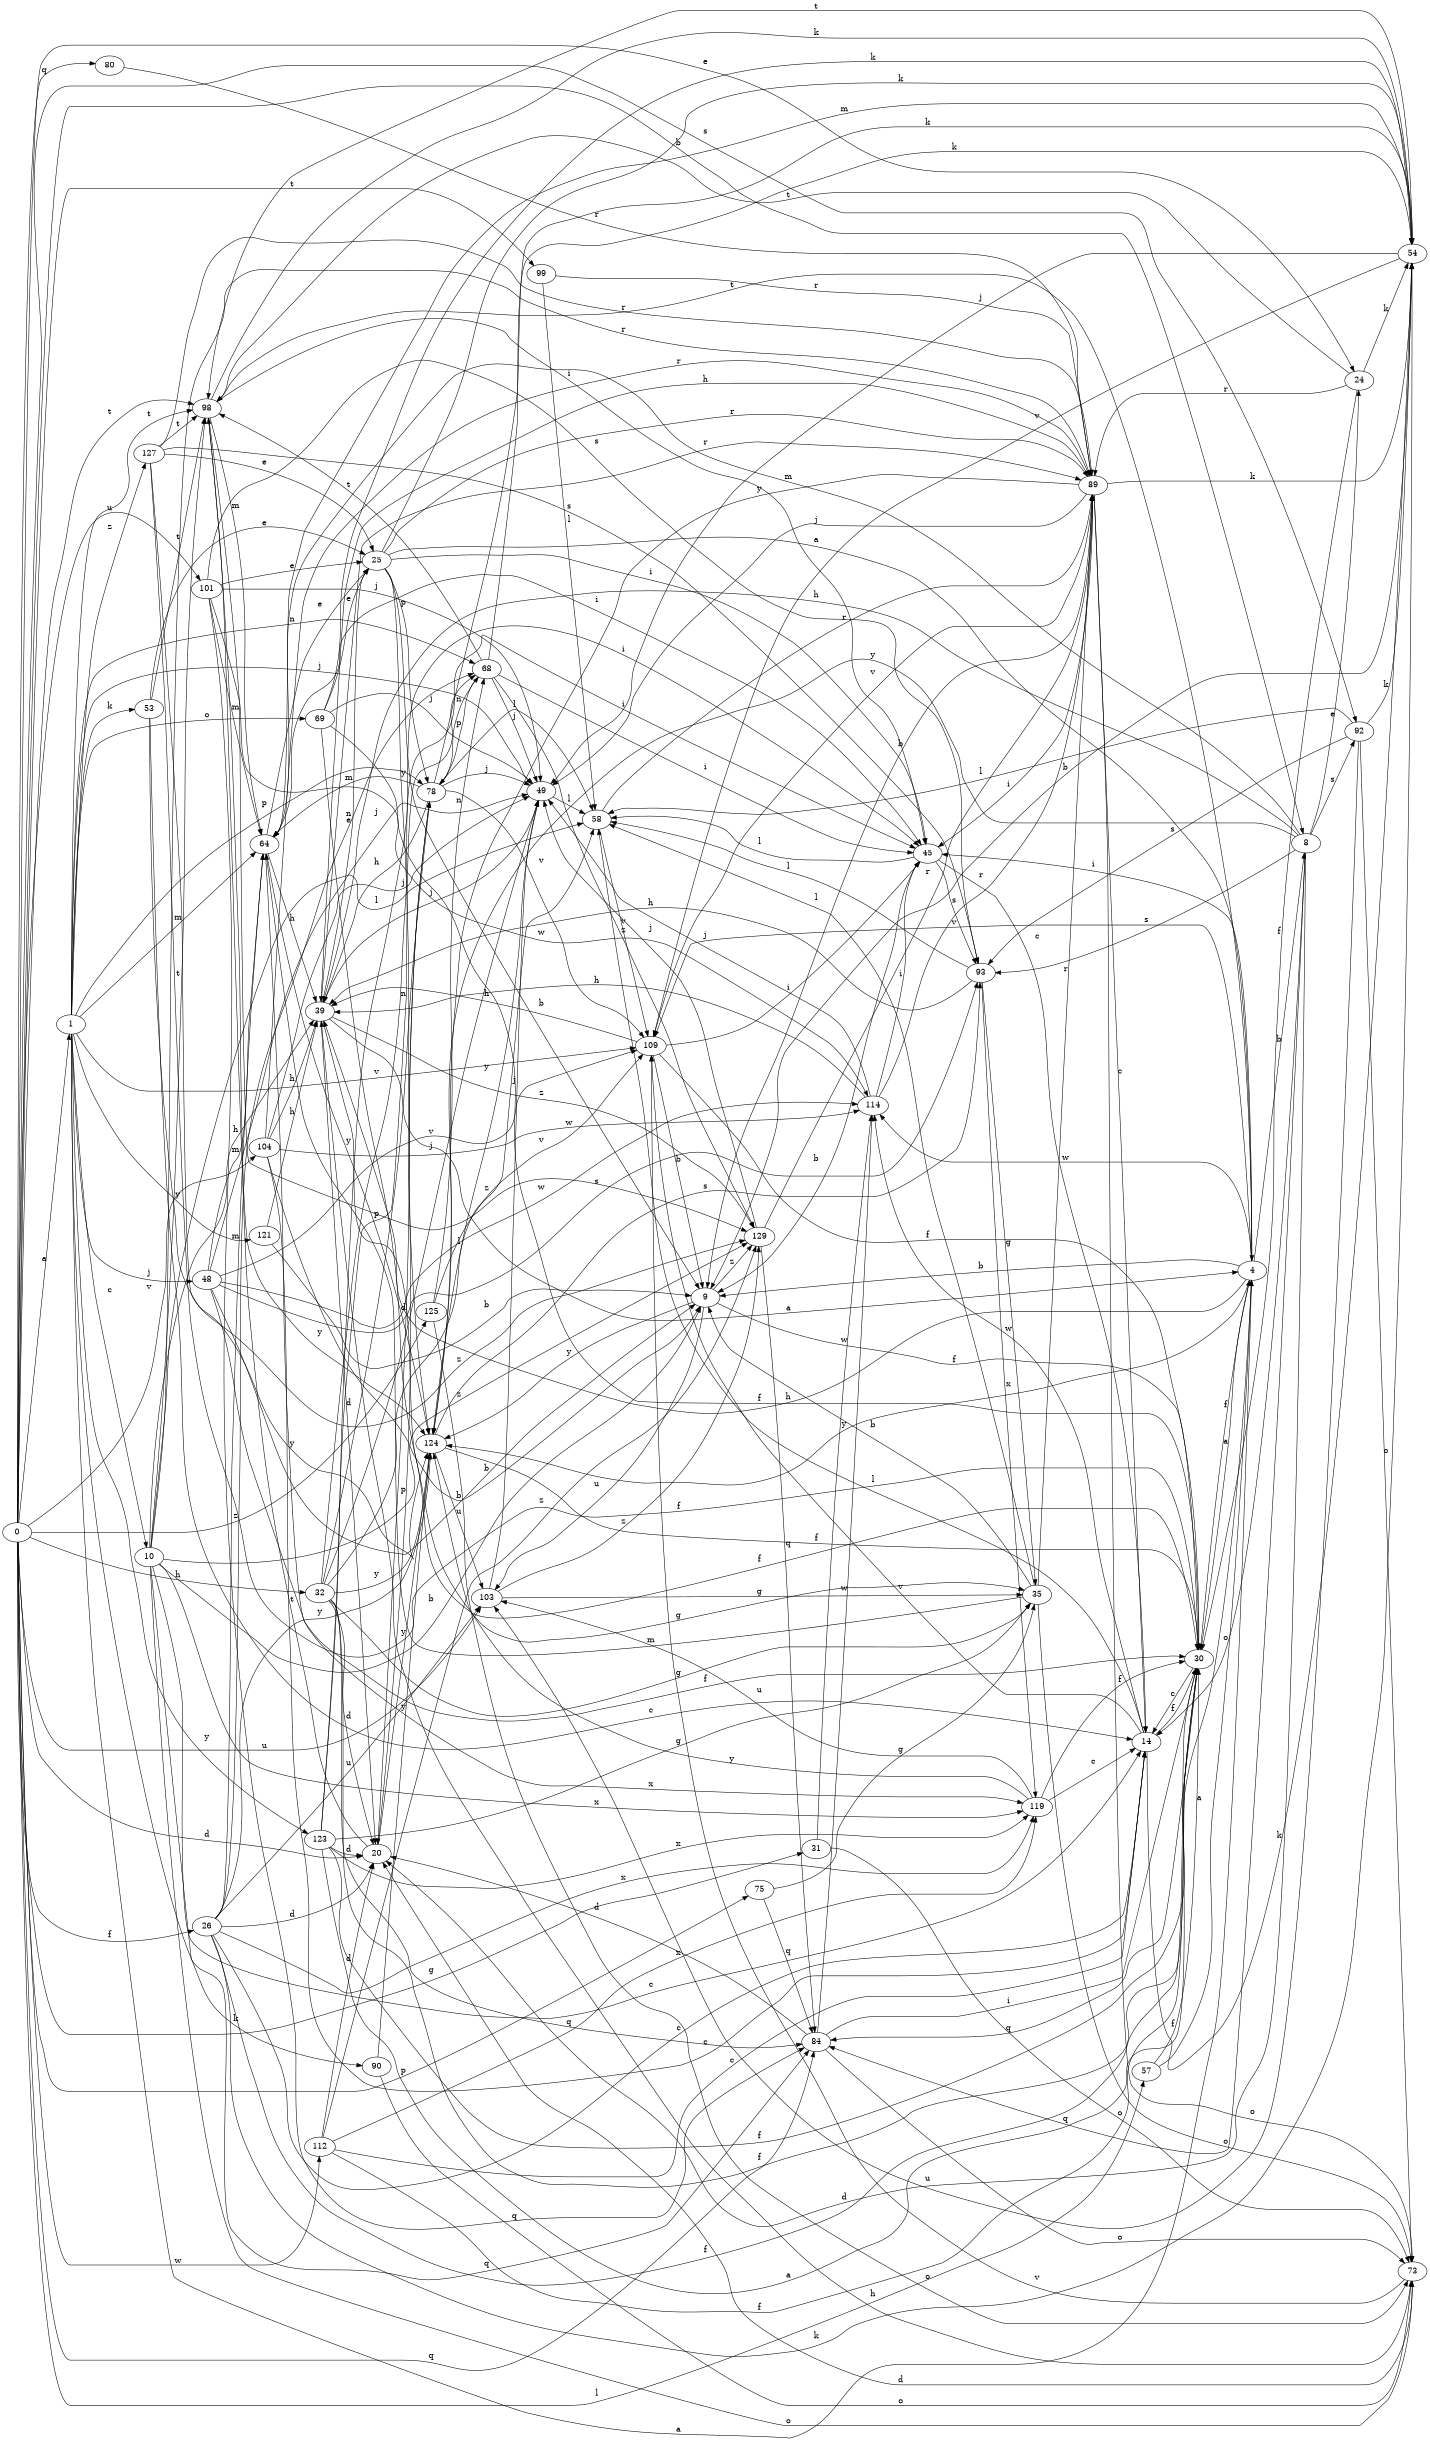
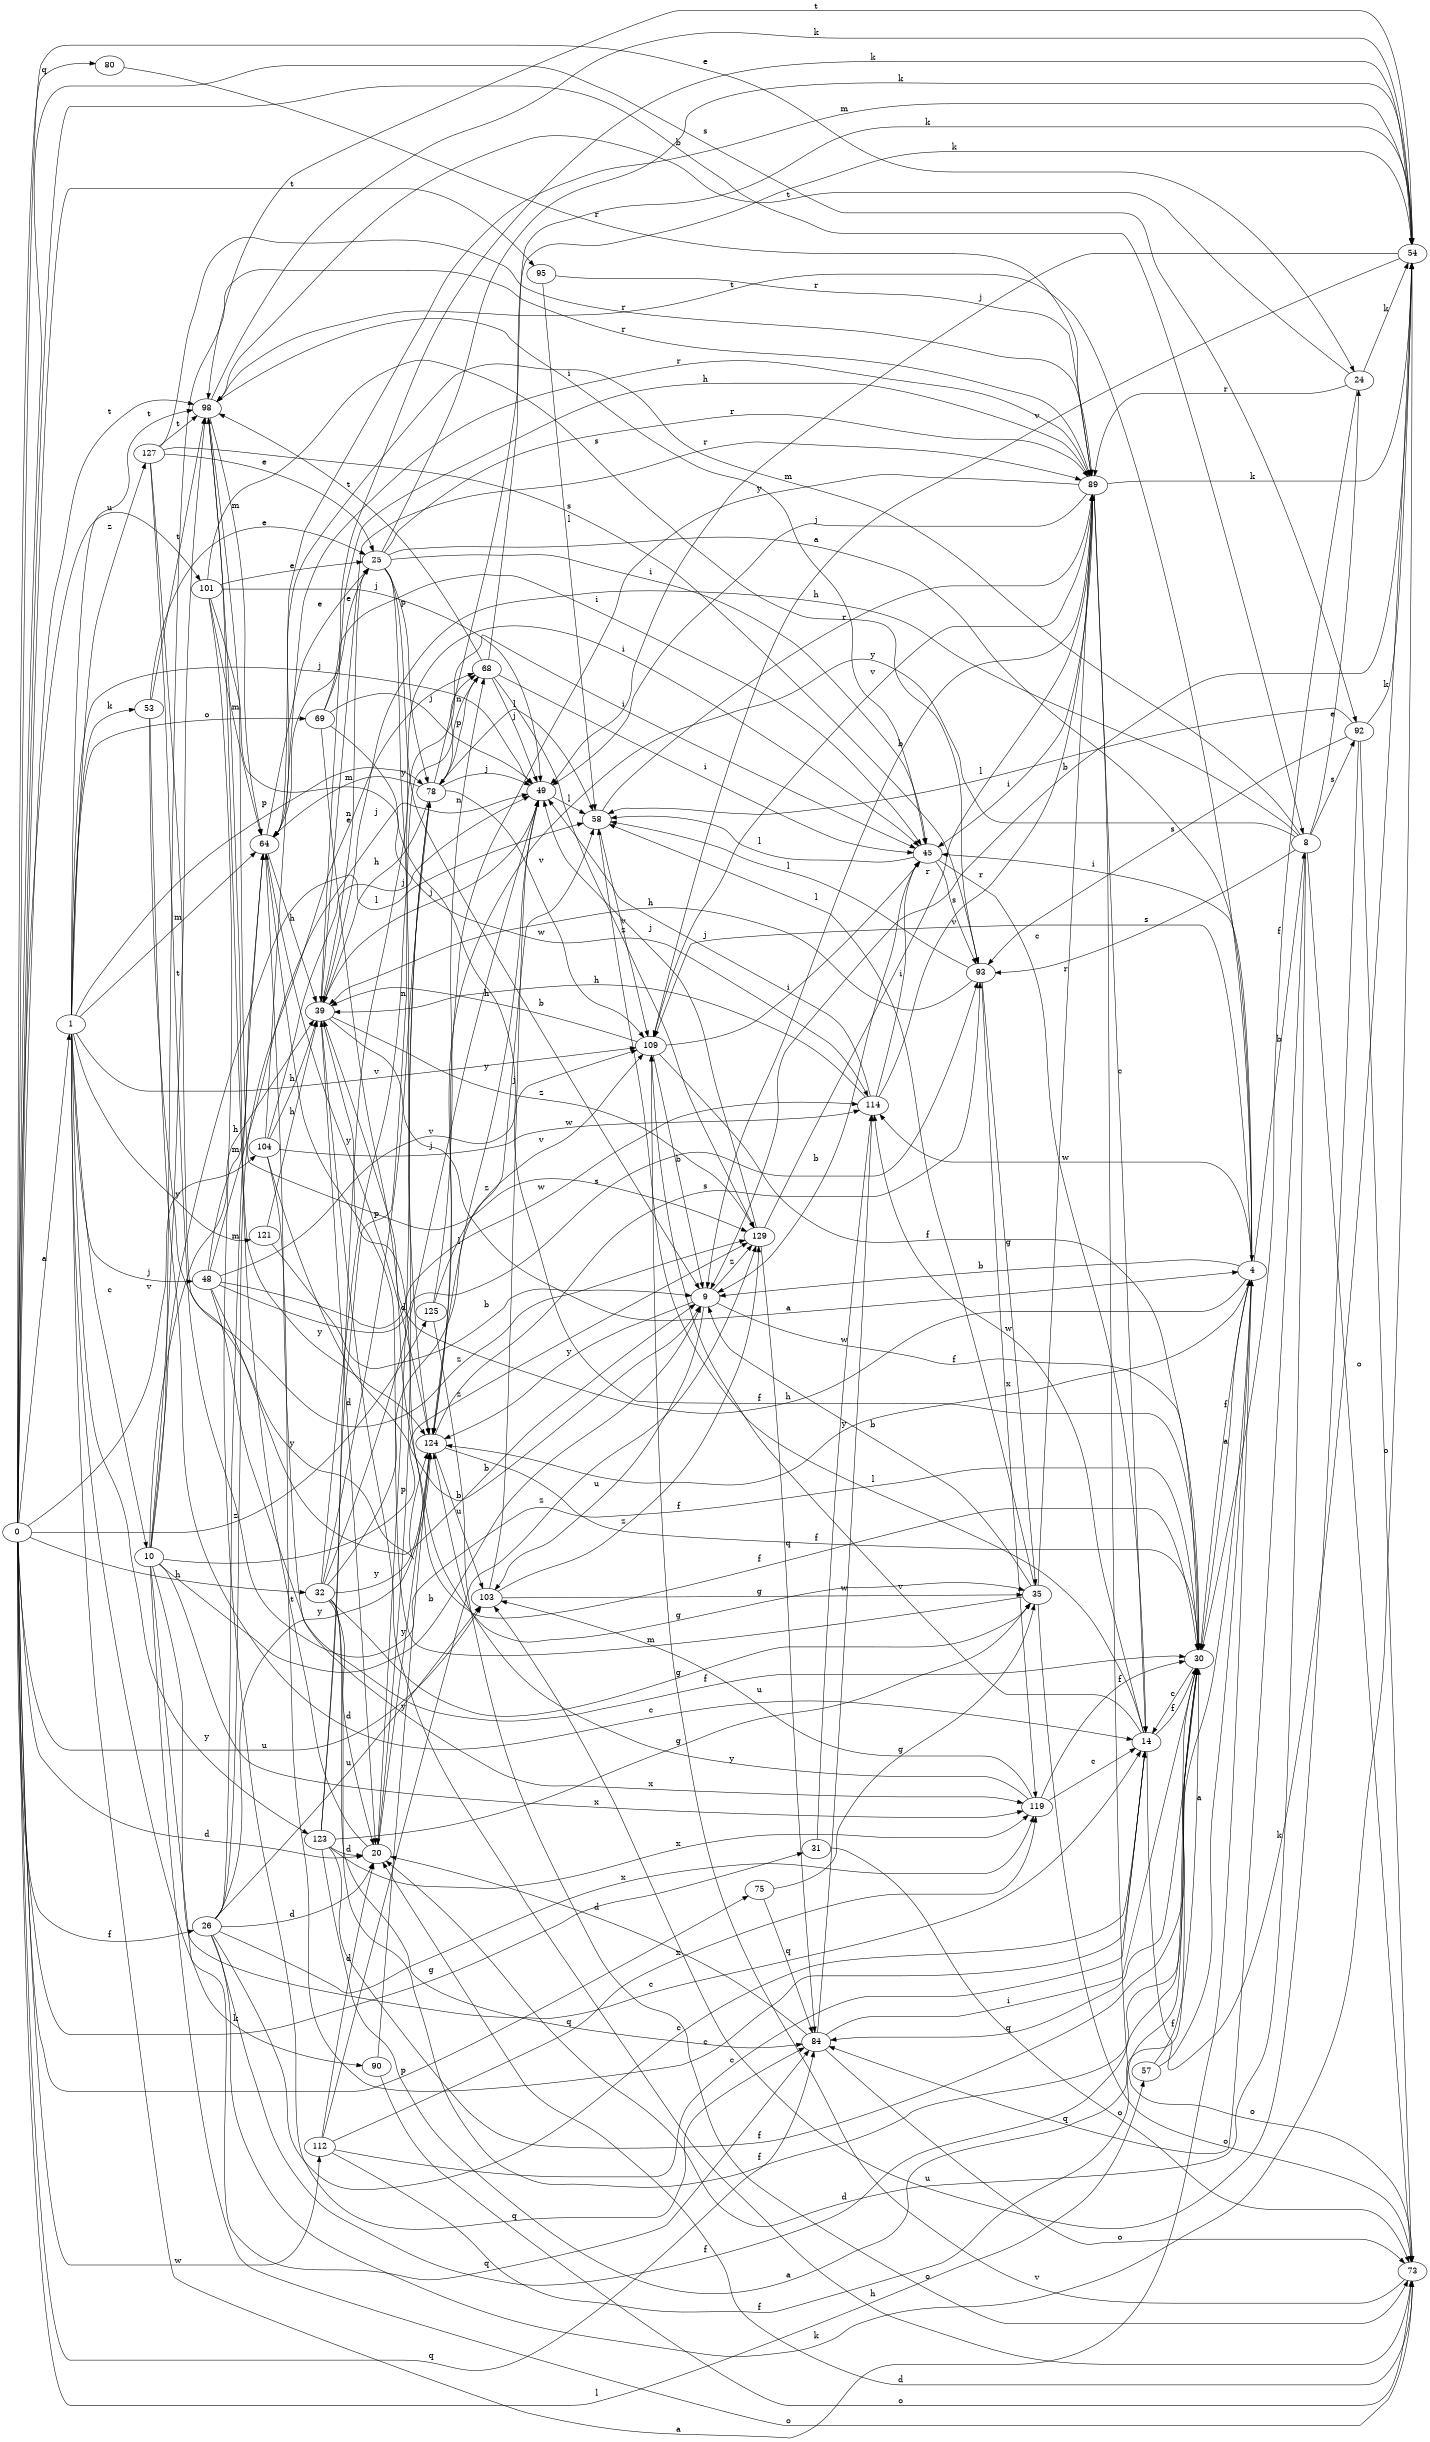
node "99": label "99" -> "95"
edge "1" -> "68": removed, label "n"
edge "8" -> "14": now "8" -> "73"
